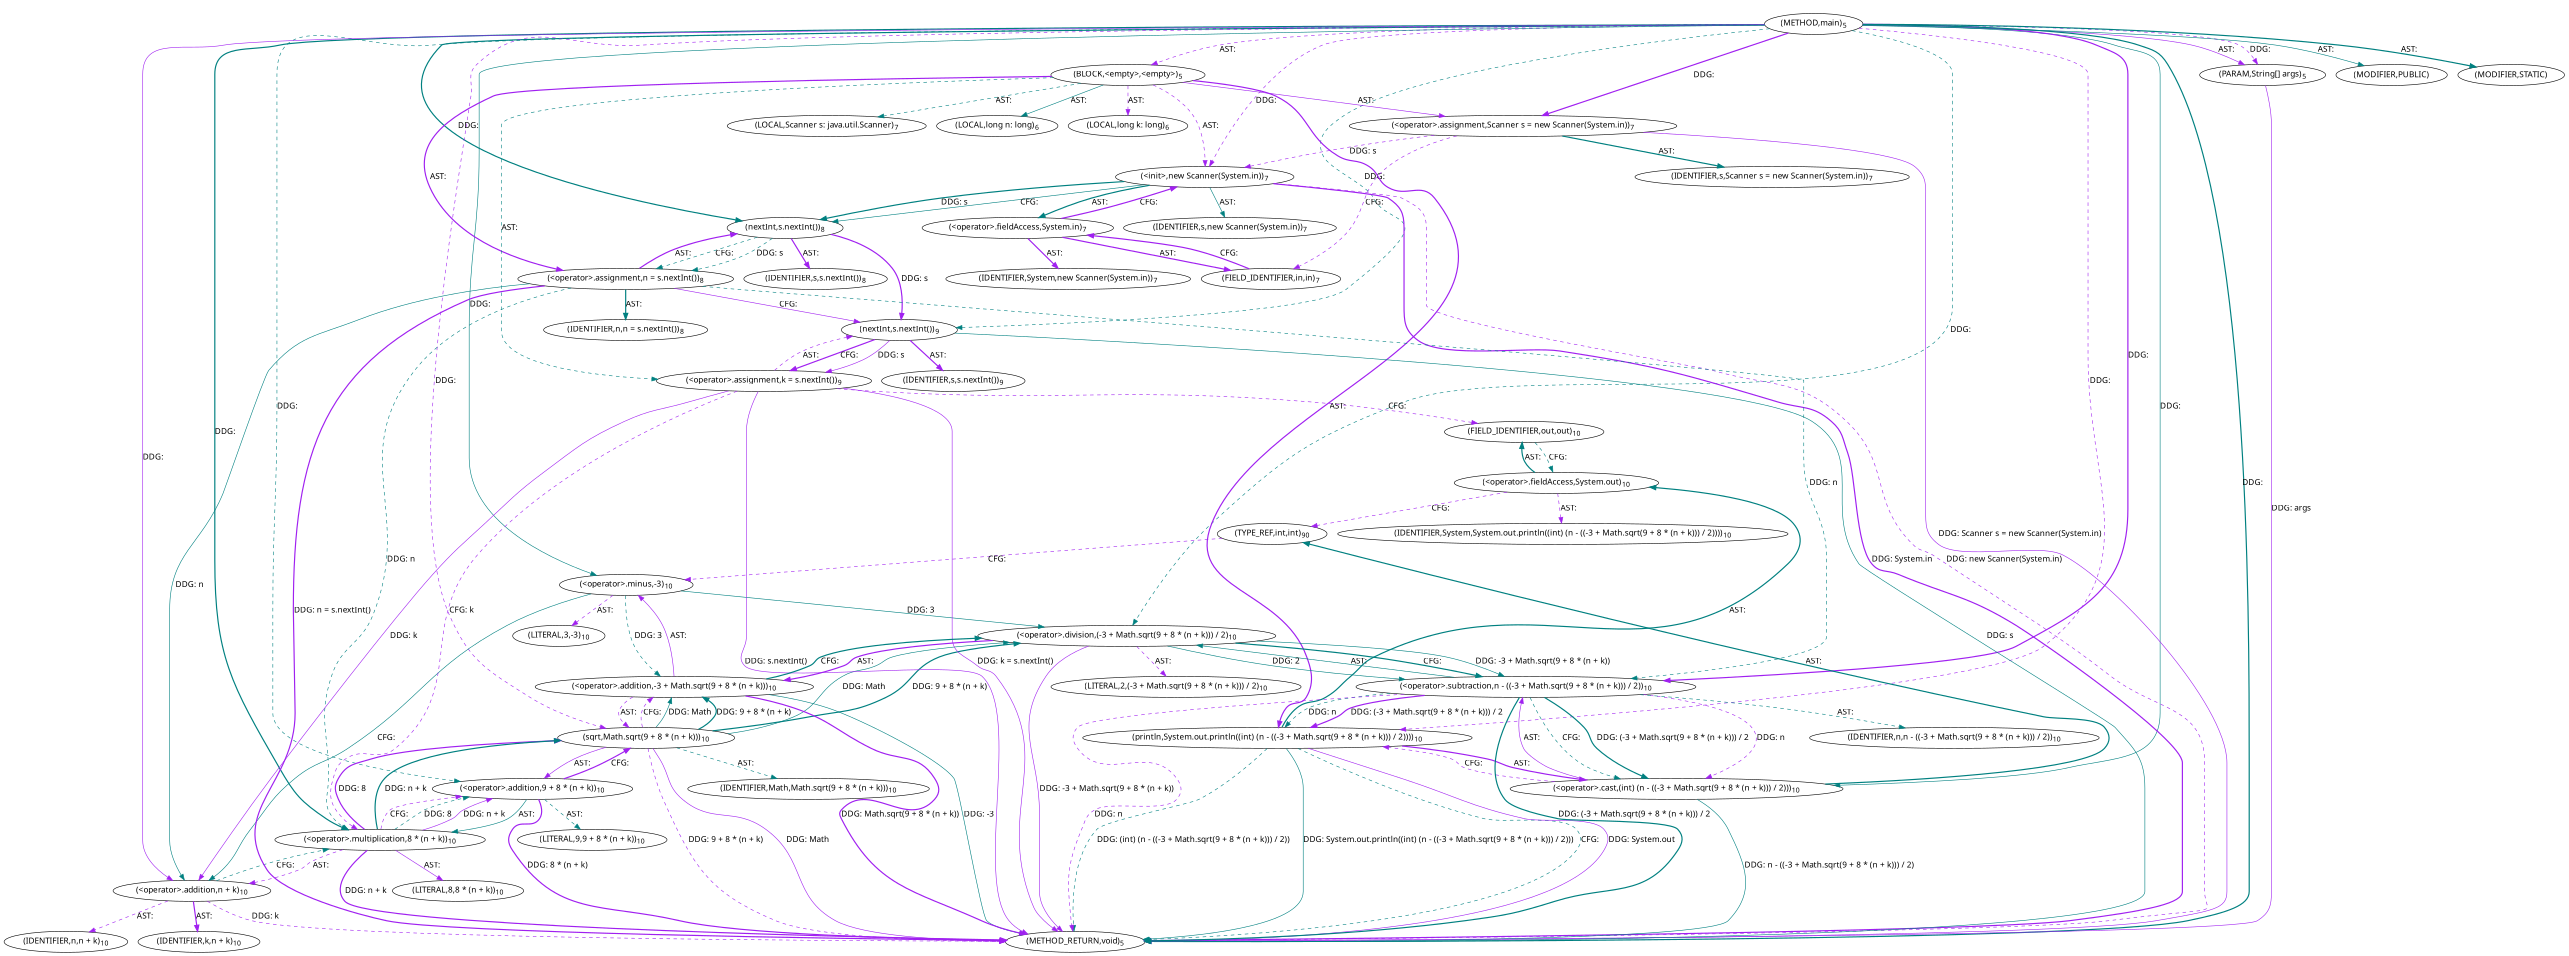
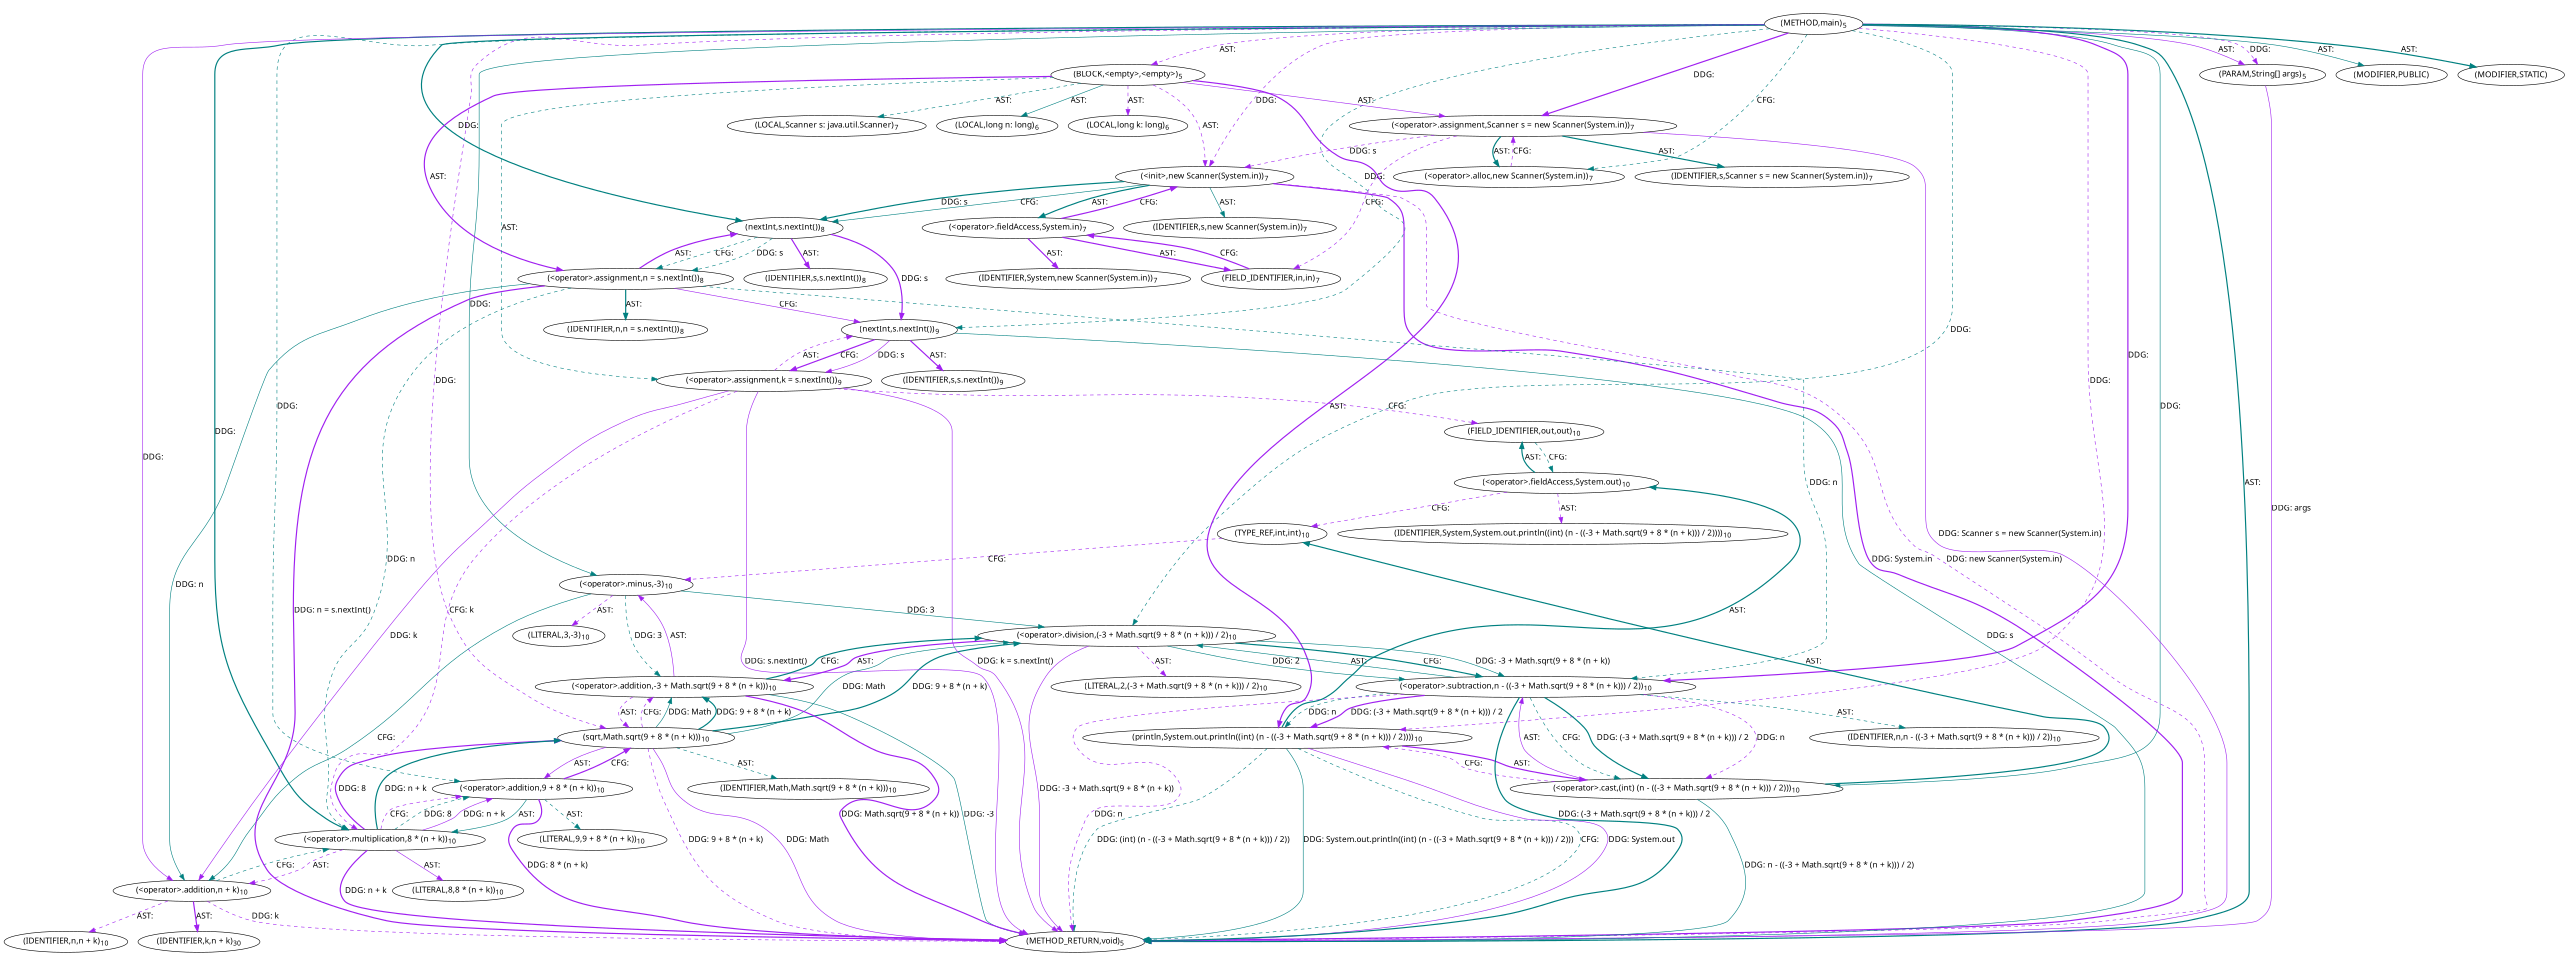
node "(<operator>.alloc,new Scanner(System.in))": added
edge "(METHOD,main)" -> "(METHOD_RETURN,void)": label "DDG: " -> "AST: "
node "(TYPE_REF,int,int)": text "90" -> "10"
node "(IDENTIFIER,k,n + k)": text "10" -> "30"
